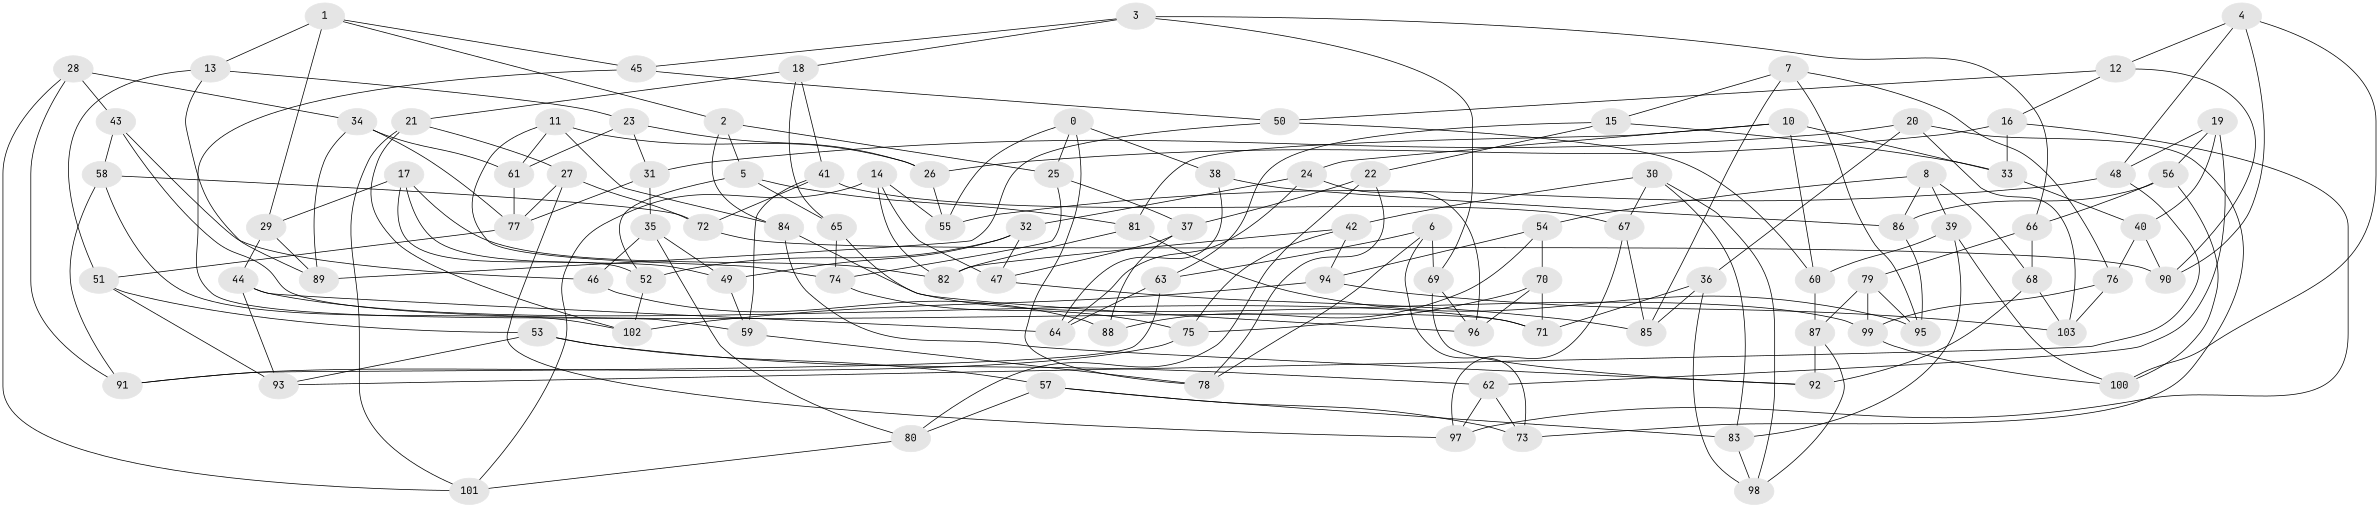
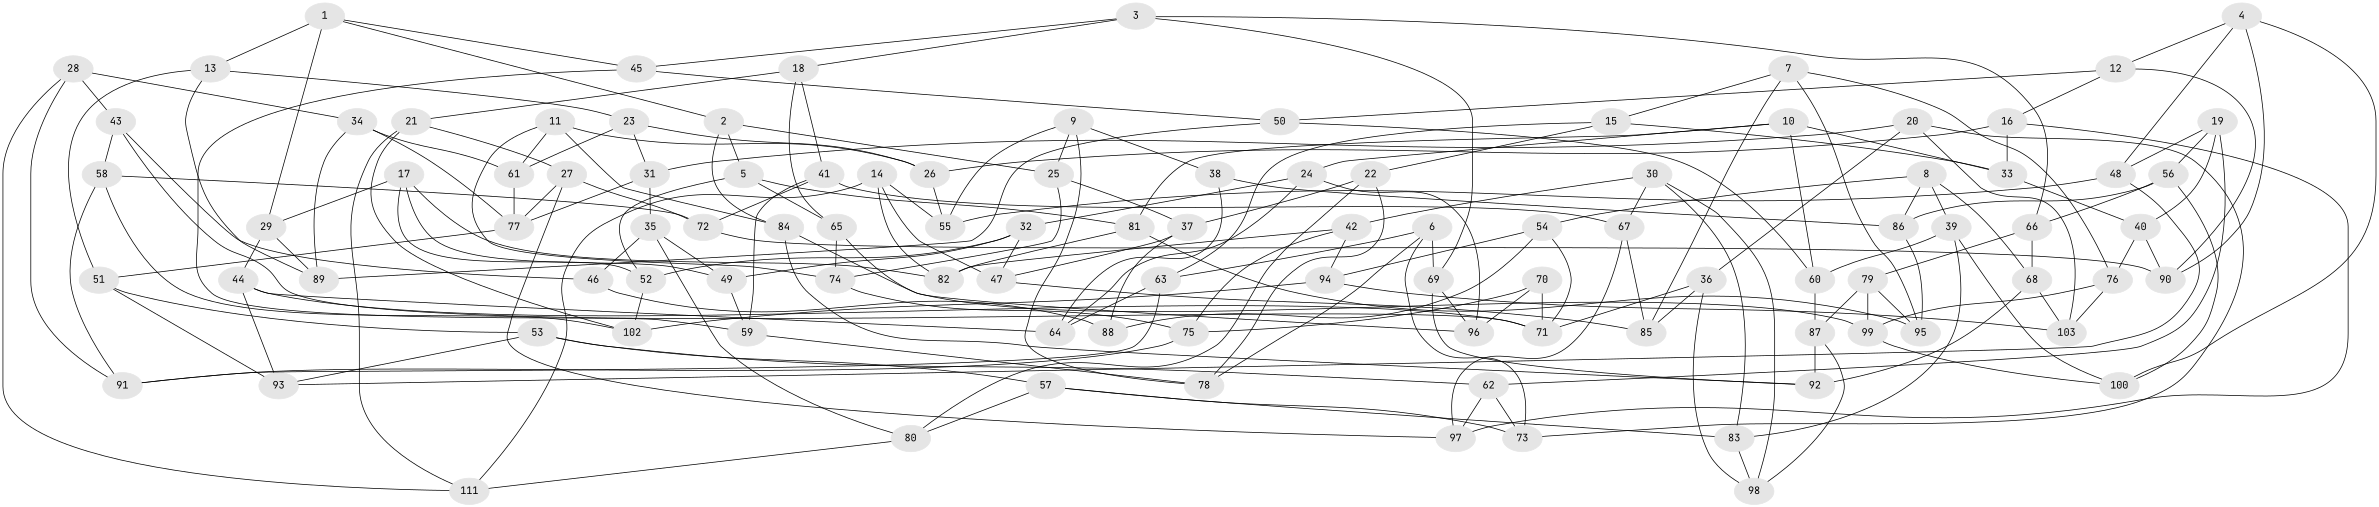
node "0": label "0" -> "9"
edge "54" -- "70": now "54" -- "71"
node "101": label "101" -> "111"
